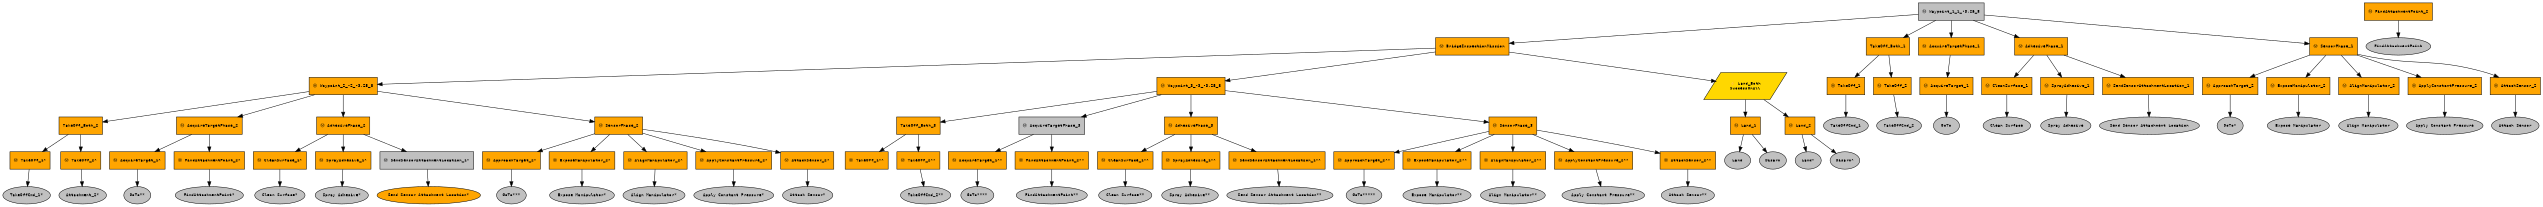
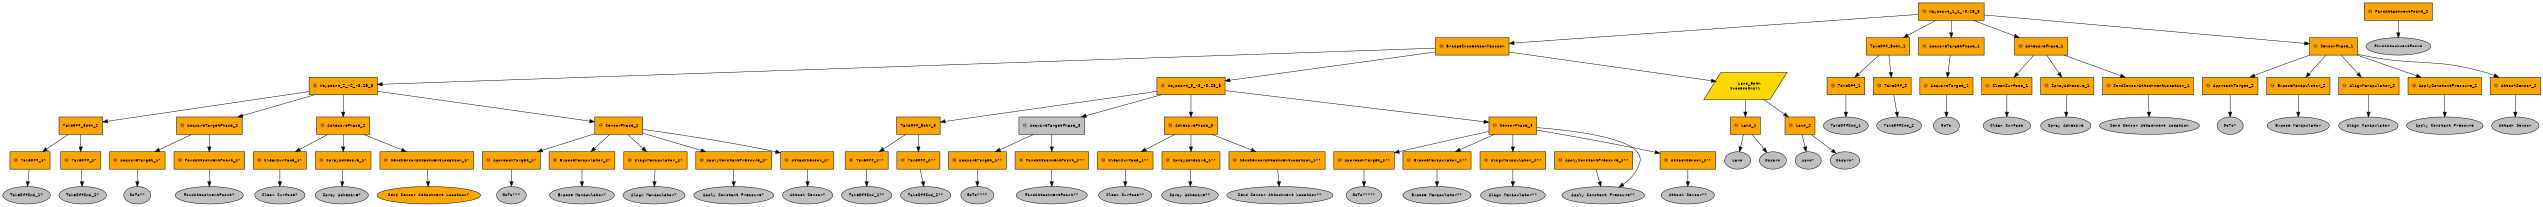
node "Ⓜ Waypoint_1_1_-3.25_8": fillcolor gray -> orange
edge "Ⓜ SensorPhase_3" -> "Ⓜ ApplyConstantPressure_2**": now "Ⓜ SensorPhase_3" -> "Apply Constant Pressure**"
node "Ⓜ SendSensorAttachmentLocation_1*": fillcolor gray -> orange
node "Attachment_2*": label "Attachment_2*" -> "TakeOffCmd_2*"
node "TakeOffCmd_1**": added
